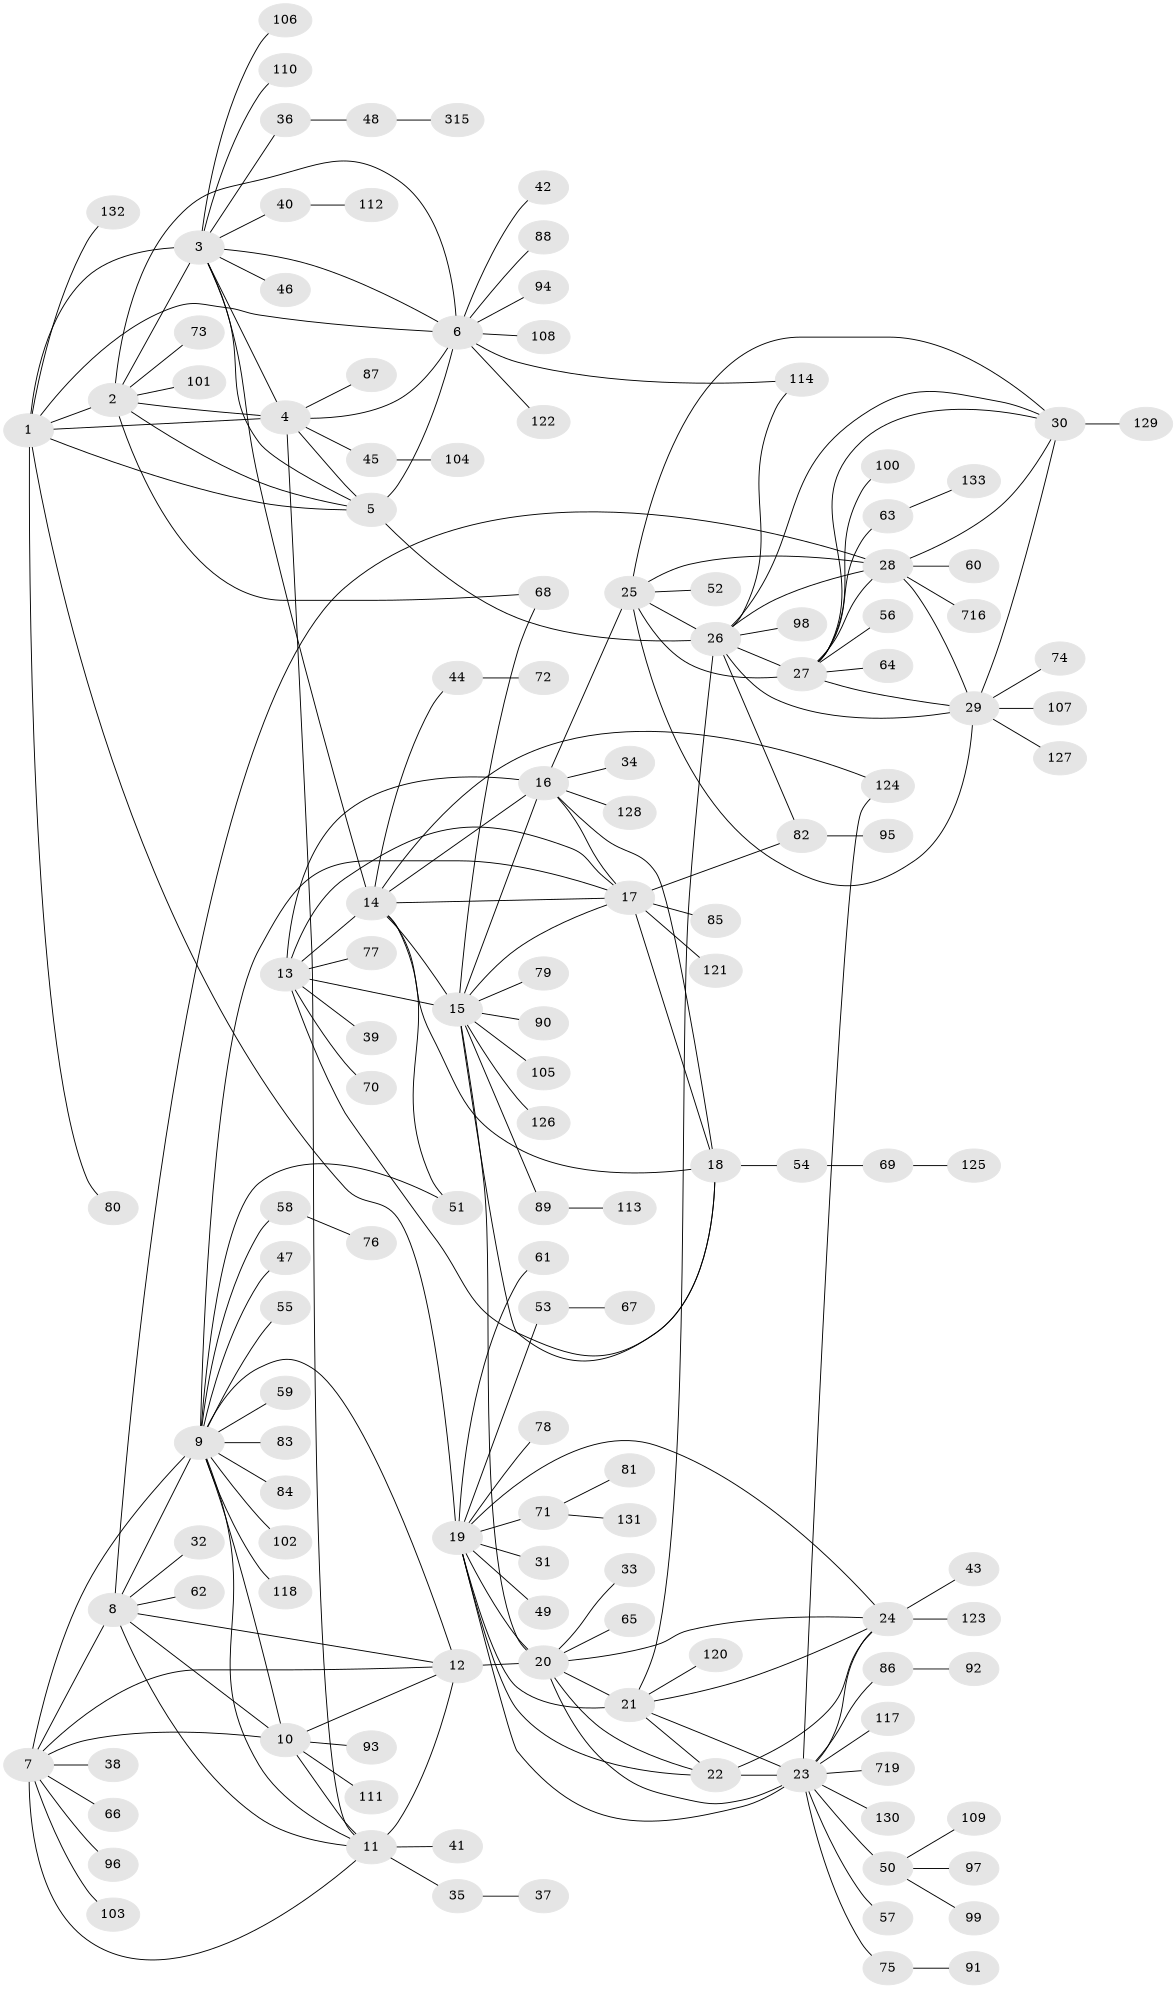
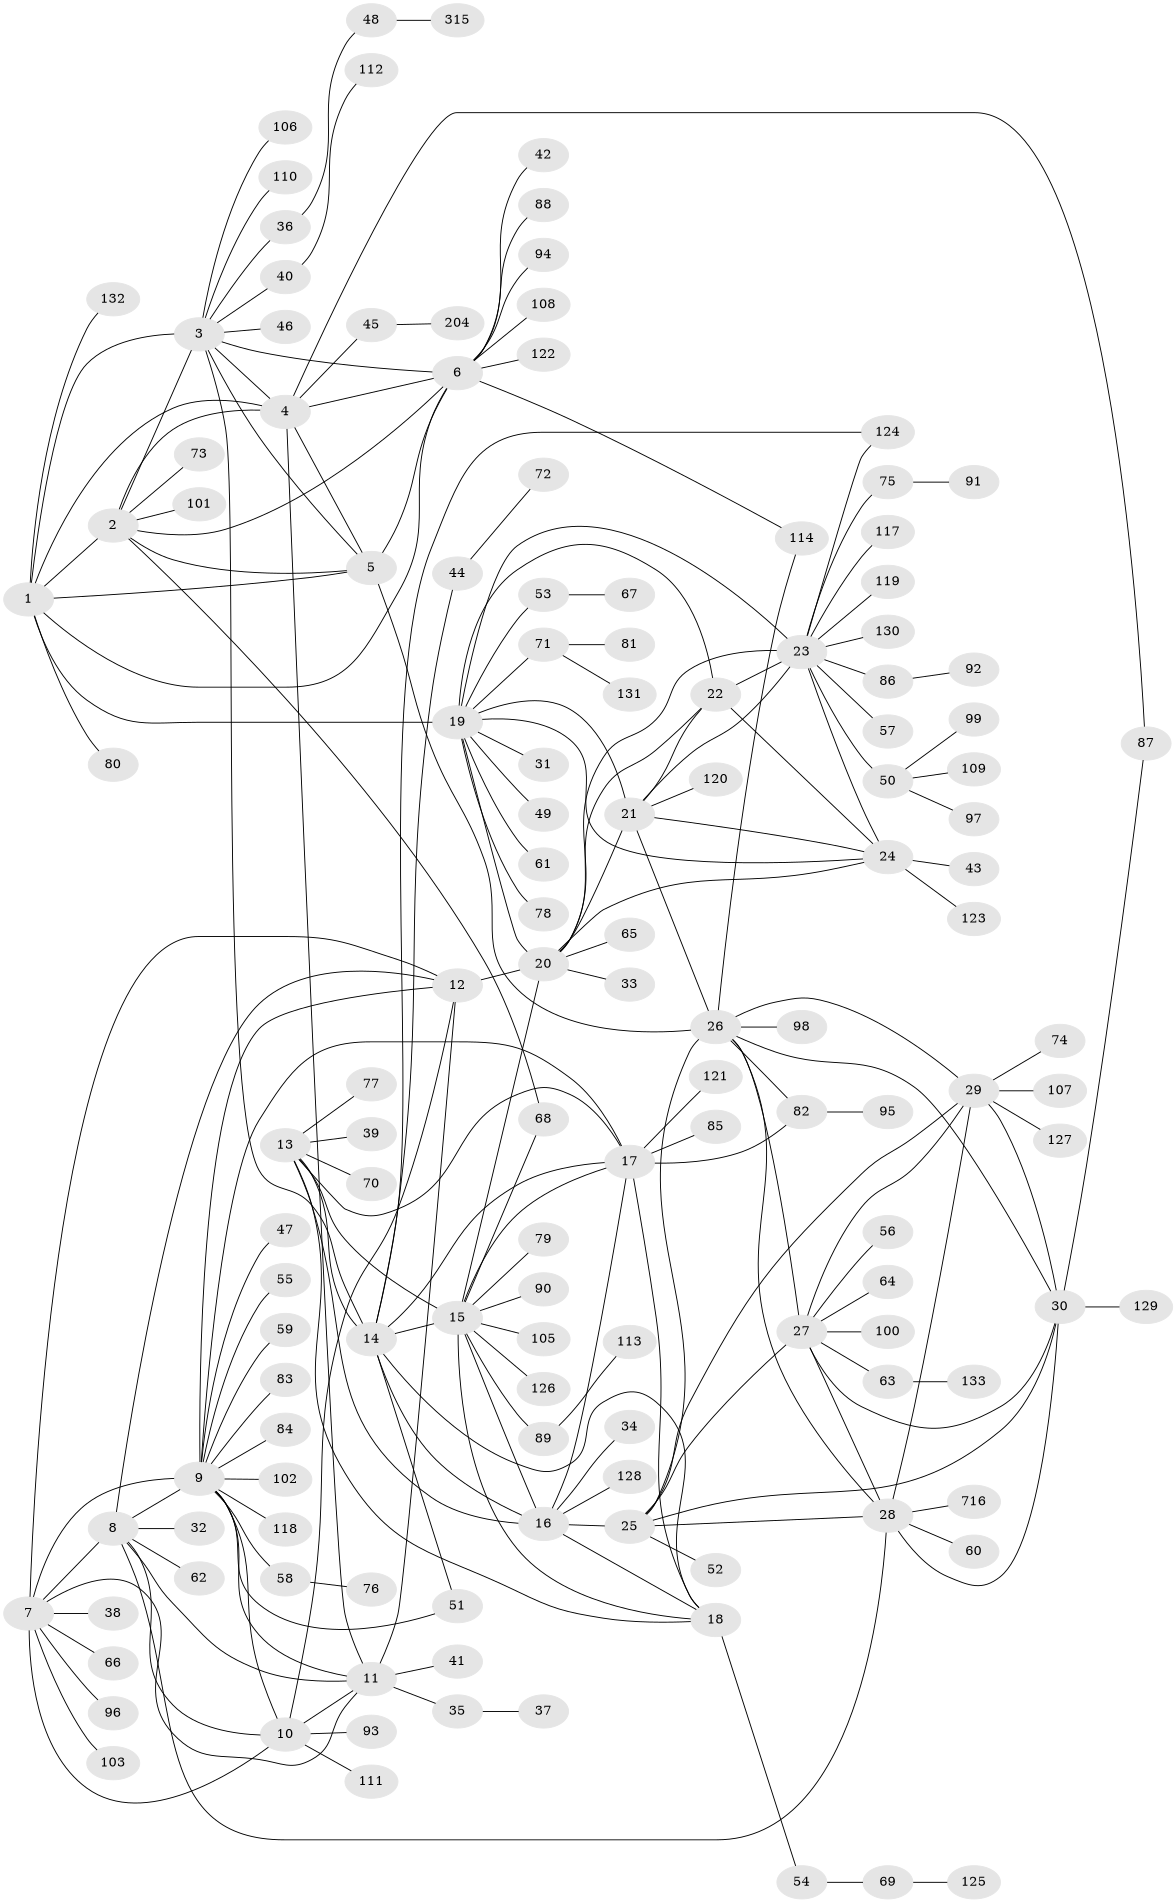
node "104": label "104" -> "204"
edge "87" -- "30": added
node "719": label "719" -> "119"
